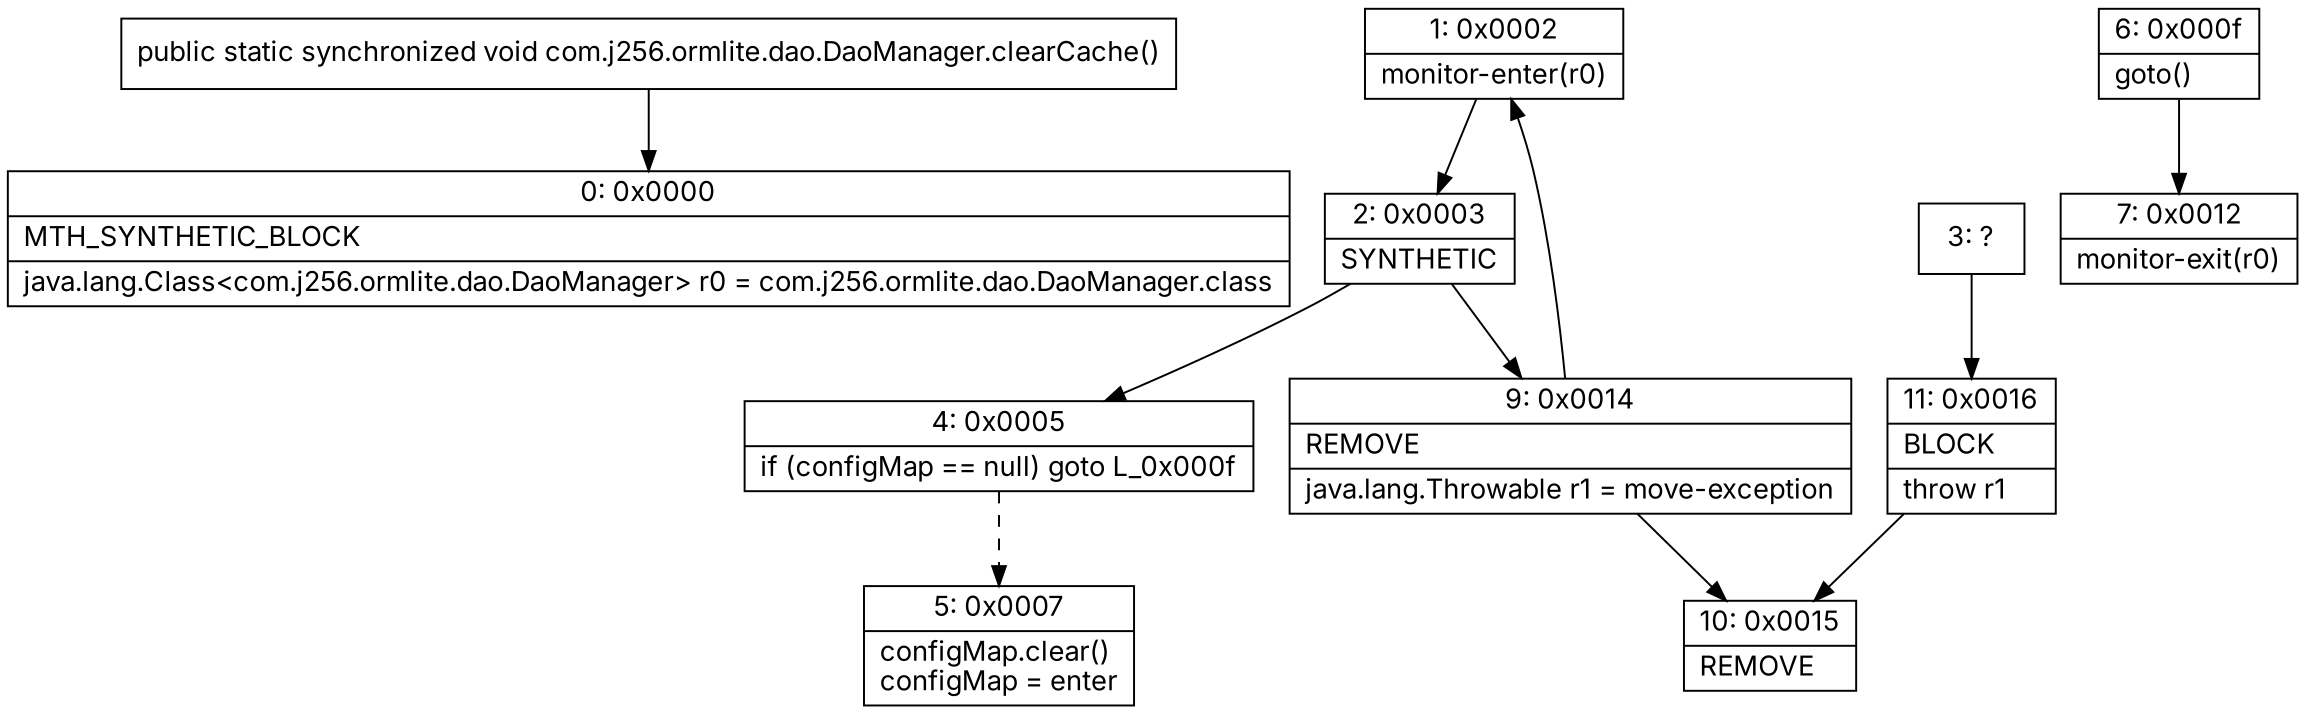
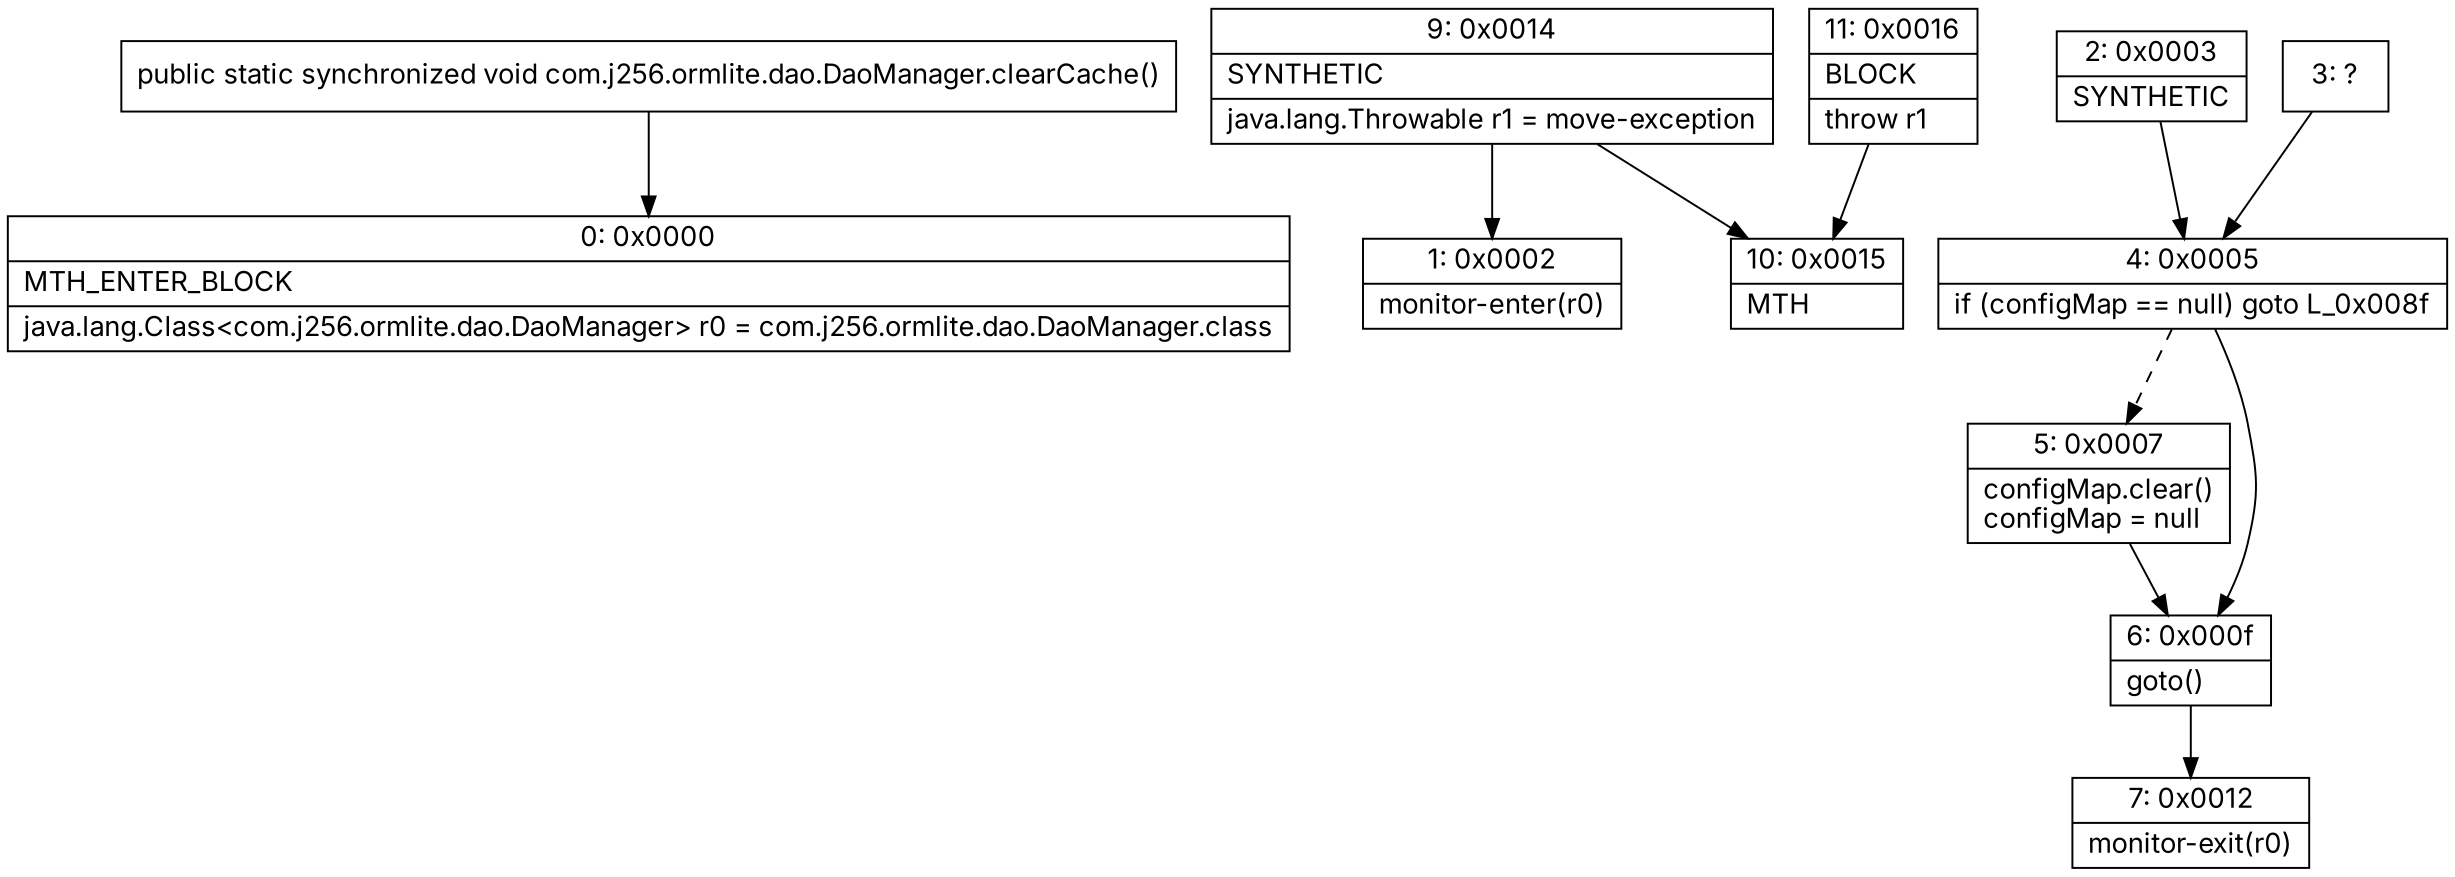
edge "1: 0x0002" -> "2: 0x0003": removed
node "0: 0x0000": text "MTH_SYNTHETIC_BLOCK" -> "MTH_ENTER_BLOCK"
edge "3: ?" -> "11: 0x0016": now "3: ?" -> "4: 0x0005"
edge "2: 0x0003" -> "9: 0x0014": removed
node "9: 0x0014": text "REMOVE" -> "SYNTHETIC"
edge "4: 0x0005" -> "6: 0x000f": added
node "4: 0x0005": text "if (configMap == null) goto L_0x000f" -> "if (configMap == null) goto L_0x008f"
edge "5: 0x0007" -> "6: 0x000f": added
node "10: 0x0015": text "REMOVE" -> "MTH"
node "5: 0x0007": text "configMap = enter" -> "configMap = null"
